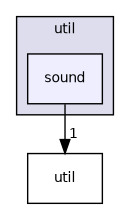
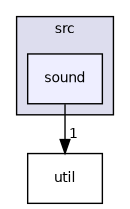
cluster "util": label "util" -> "src"
